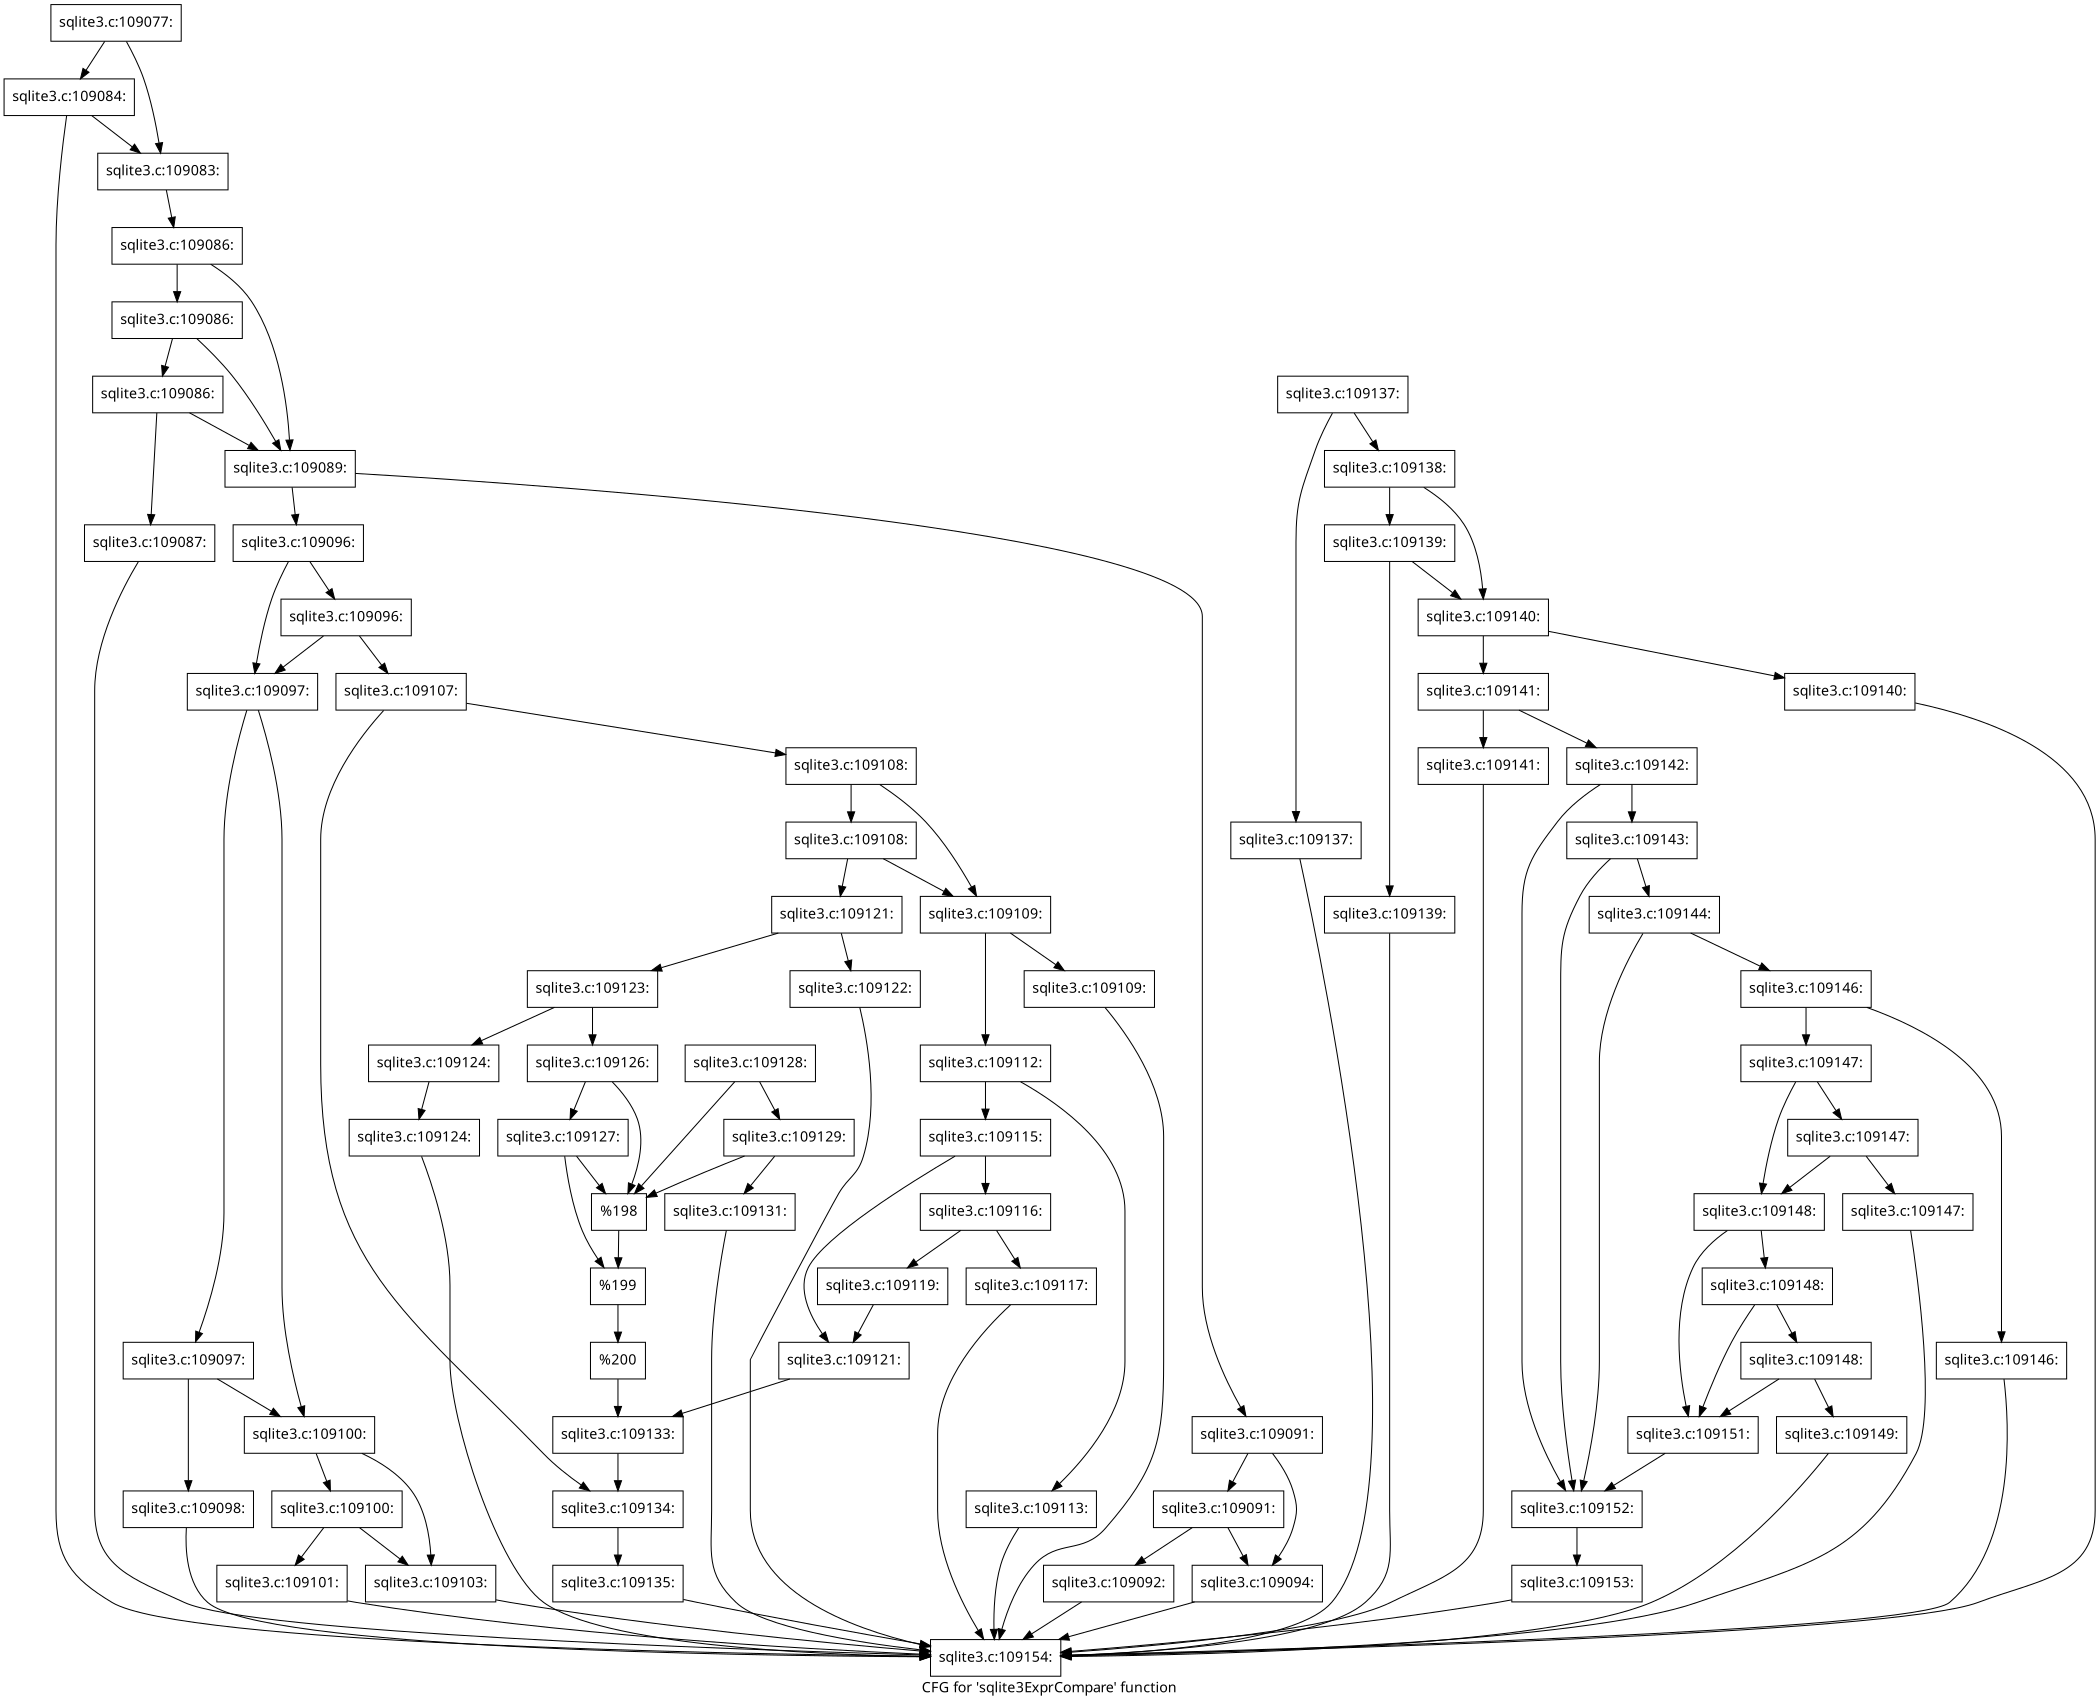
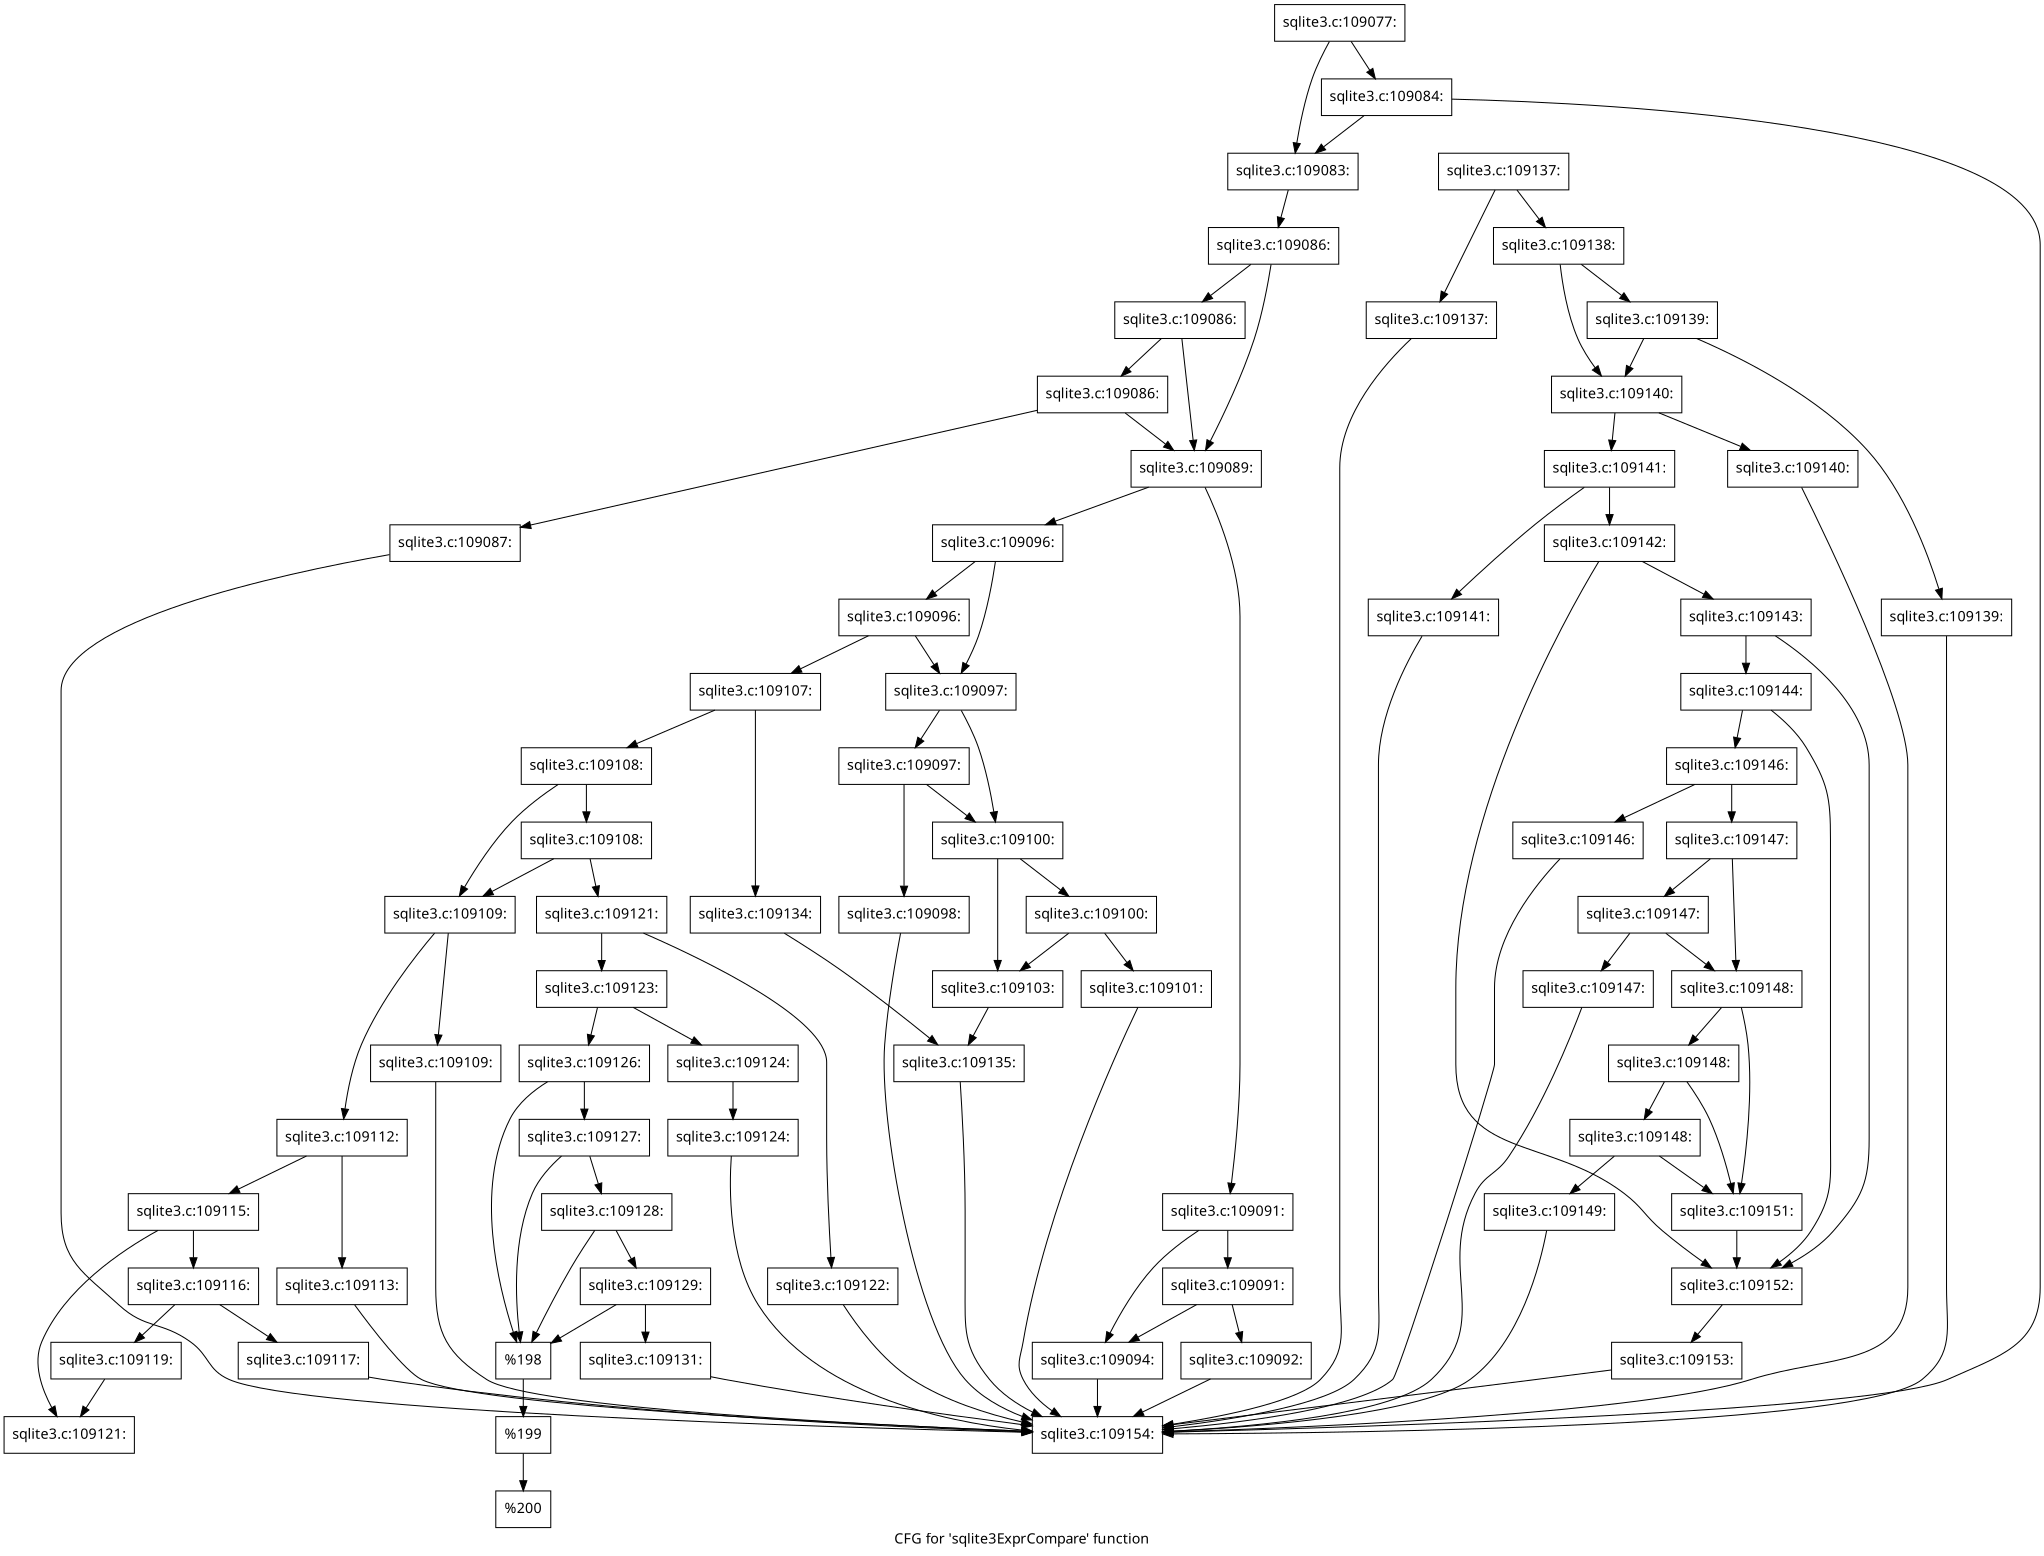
edge "sqlite3.c:109127:" -> "%199": now "sqlite3.c:109127:" -> "sqlite3.c:109128:"
node "sqlite3.c:109133:": removed
edge "sqlite3.c:109103:" -> "sqlite3.c:109154:": now "sqlite3.c:109103:" -> "sqlite3.c:109135:"
